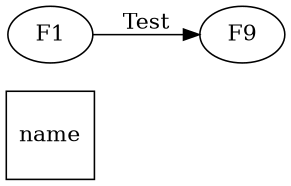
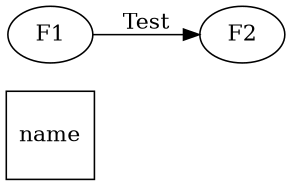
node "F9": label "F9" -> "F2"
